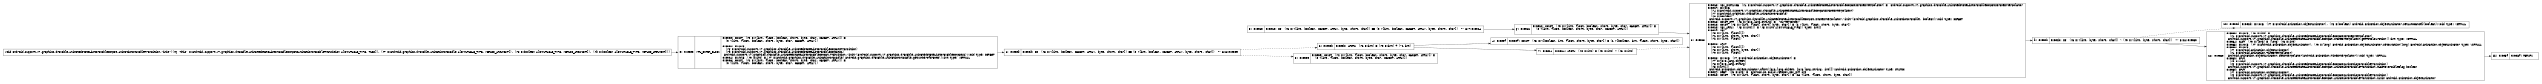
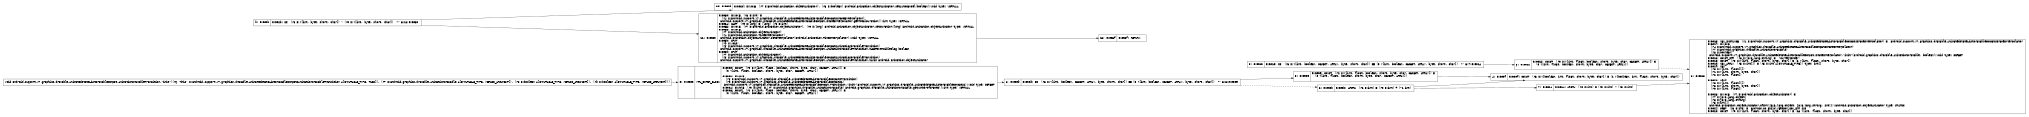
edge "9: 0x002b" -> "10: 0x002d": style dashed -> solid
edge "6: 0x0012" -> "8: 0x0015": style solid -> dashed
edge "8: 0x0015" -> "9: 0x002b": removed
edge "7: 0x0014" -> "8: 0x0015": style dashed -> solid
edge "1: 0x0009" -> "3: 0x000e": style dashed -> solid
edge "3: 0x000e" -> "4: 0x000f": added
